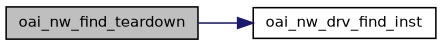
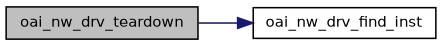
node "oai_nw_find_teardown": label "oai_nw_find_teardown" -> "oai_nw_drv_teardown"
